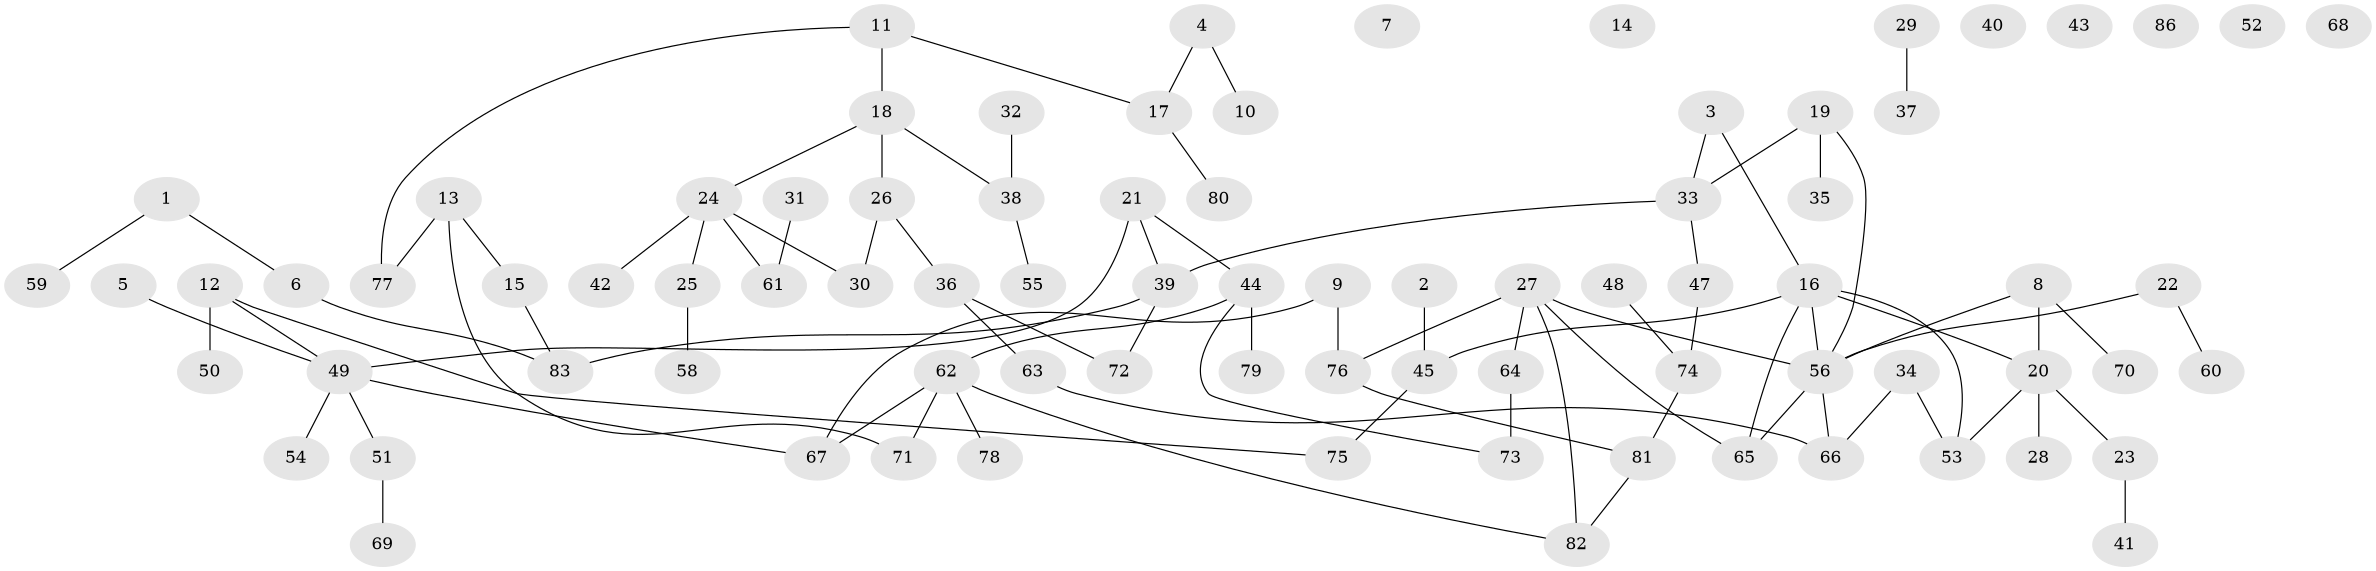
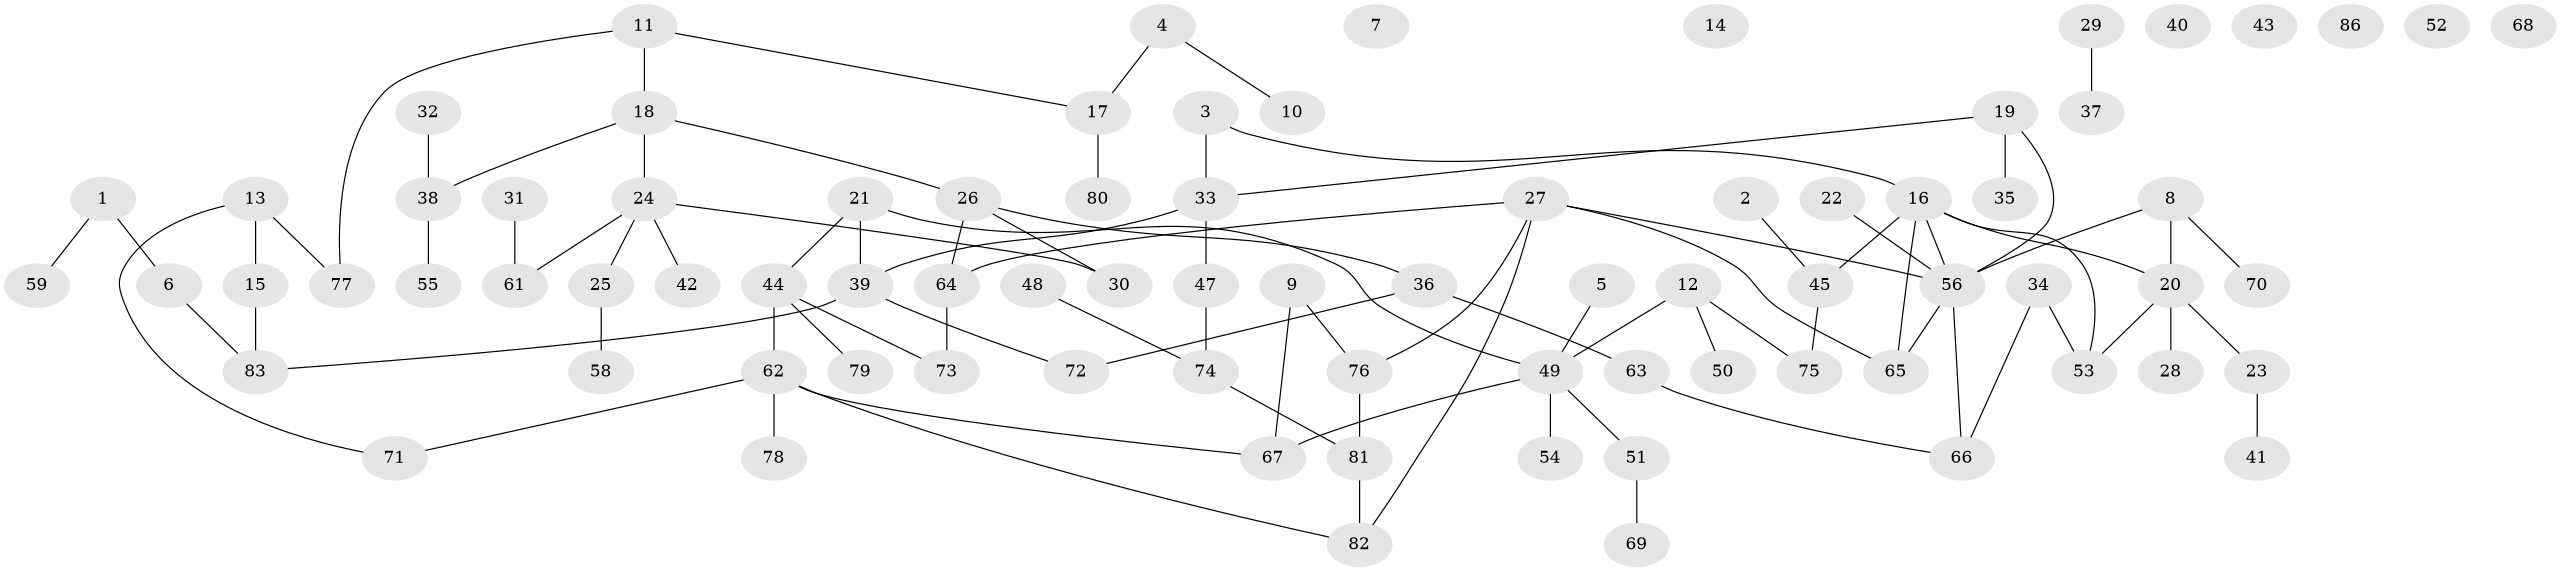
edge "26" -- "64": added
node "60": removed
